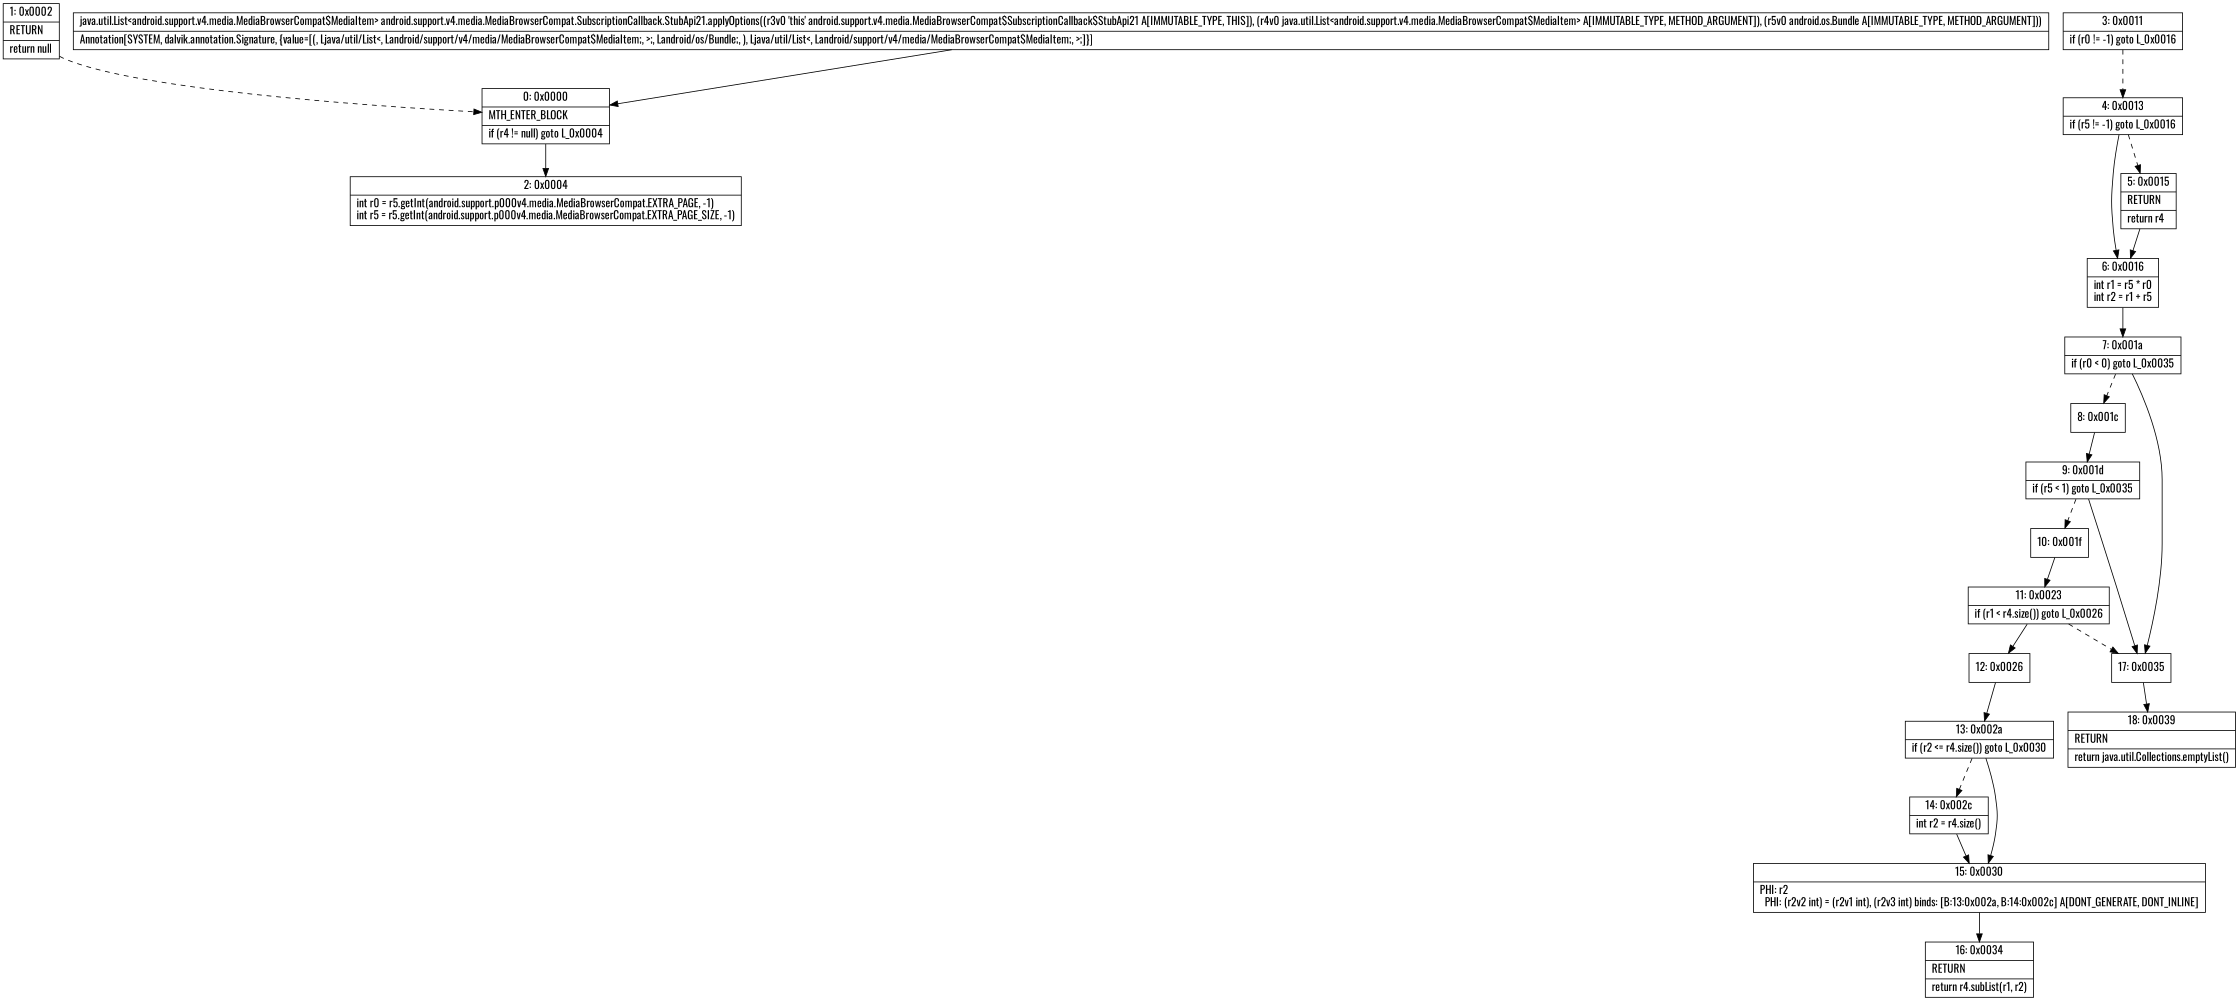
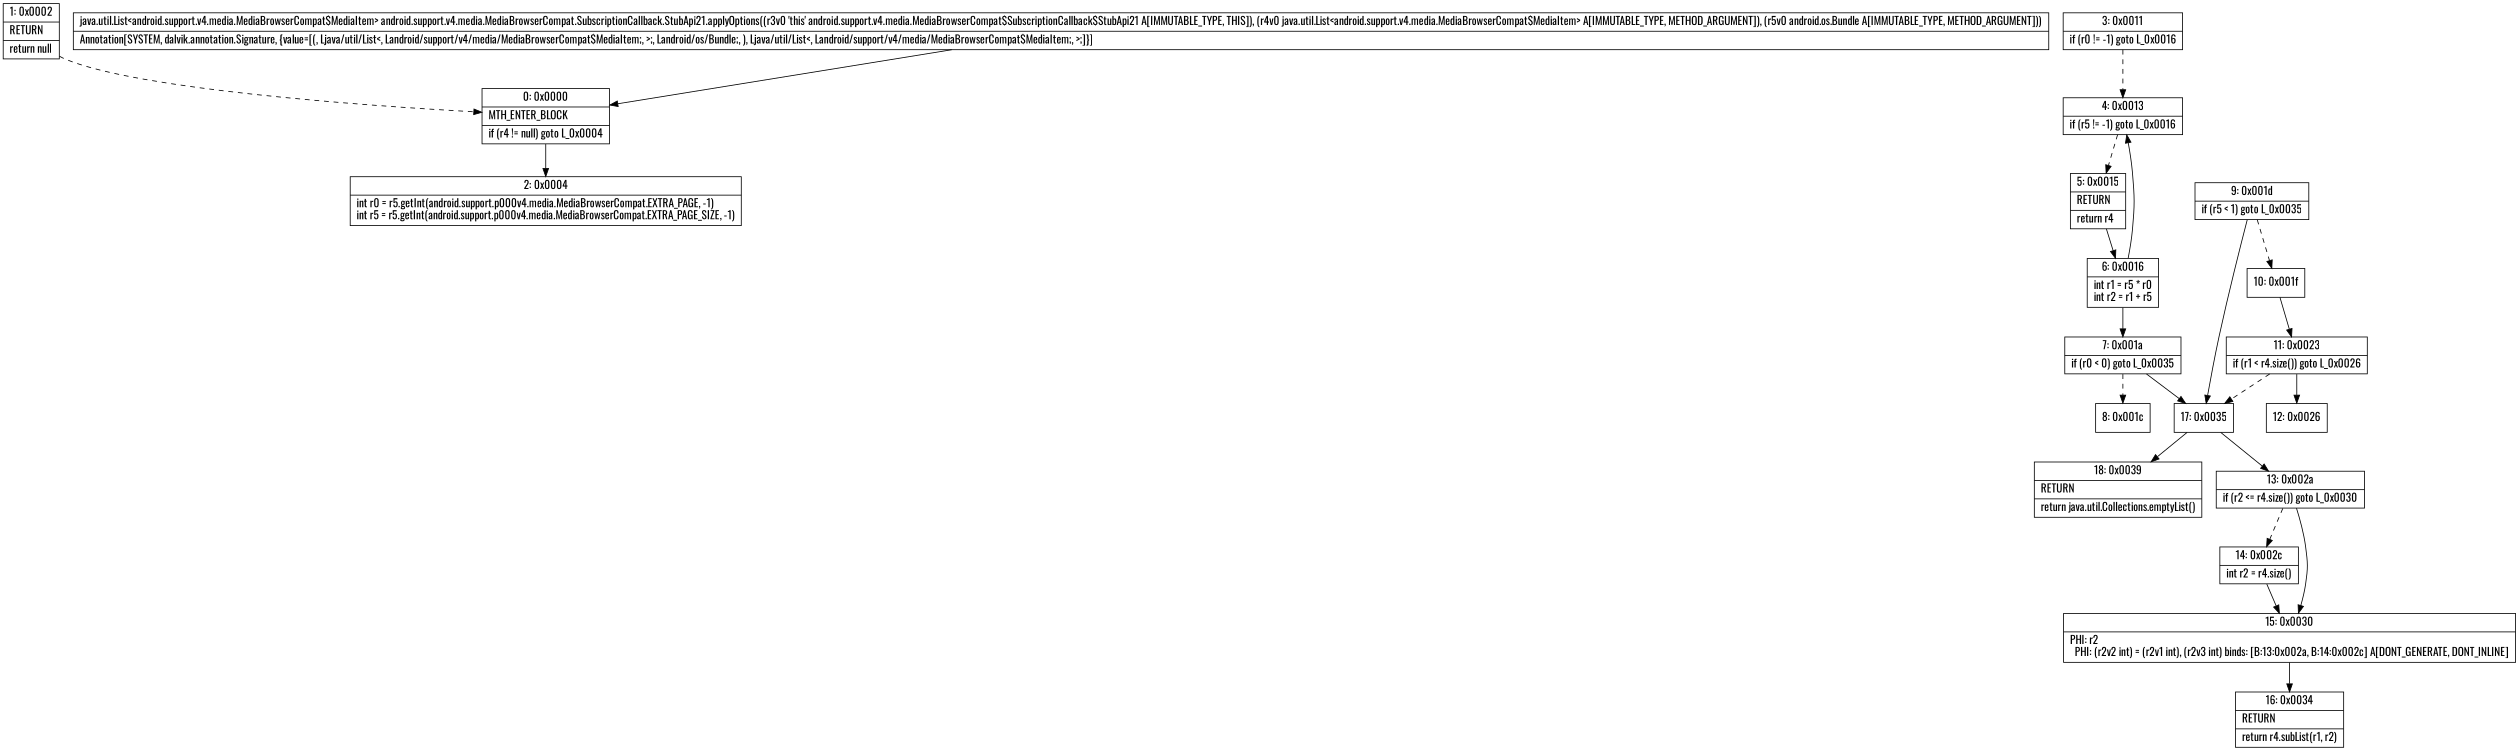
edge "4: 0x0013" -> "6: 0x0016": reversed
edge "8: 0x001c" -> "9: 0x001d": removed
edge "12: 0x0026" -> "13: 0x002a": now "17: 0x0035" -> "13: 0x002a"
